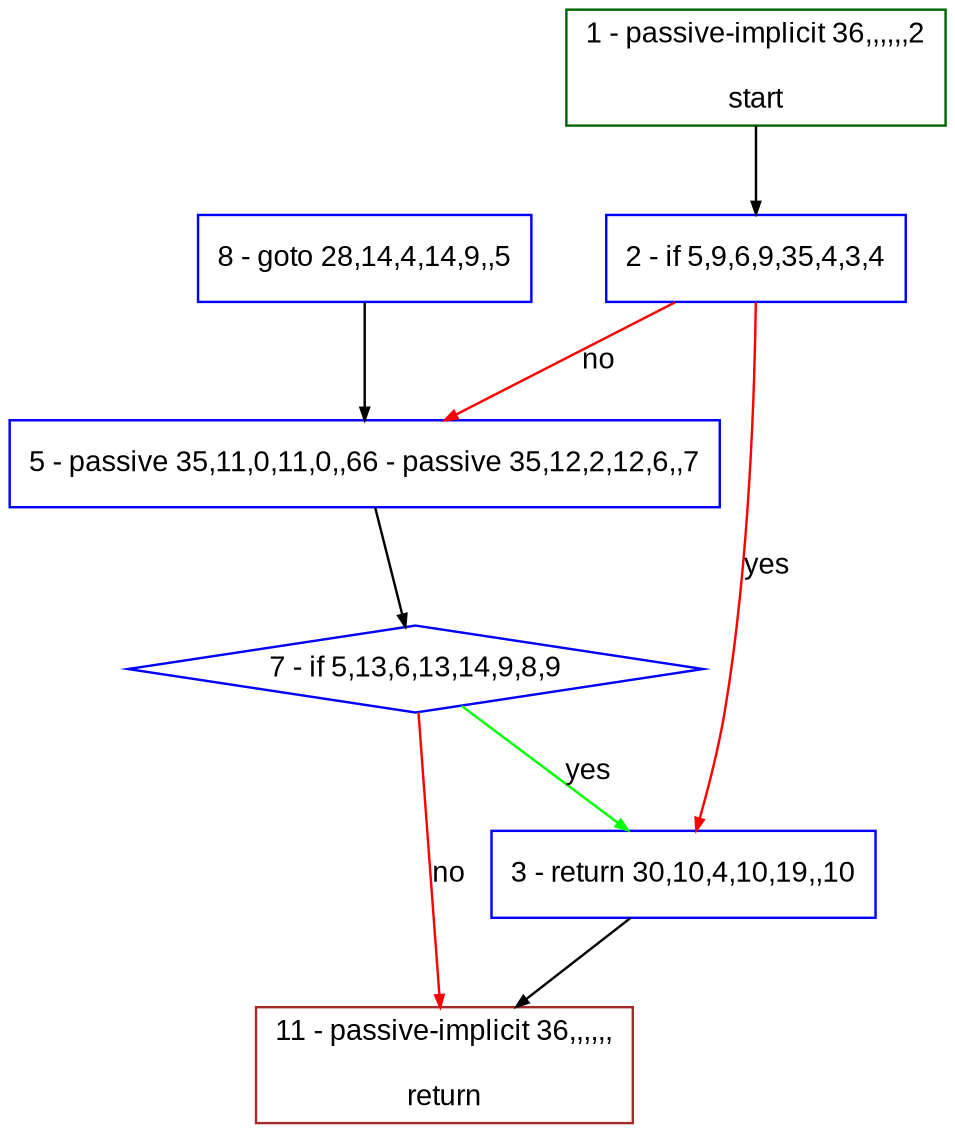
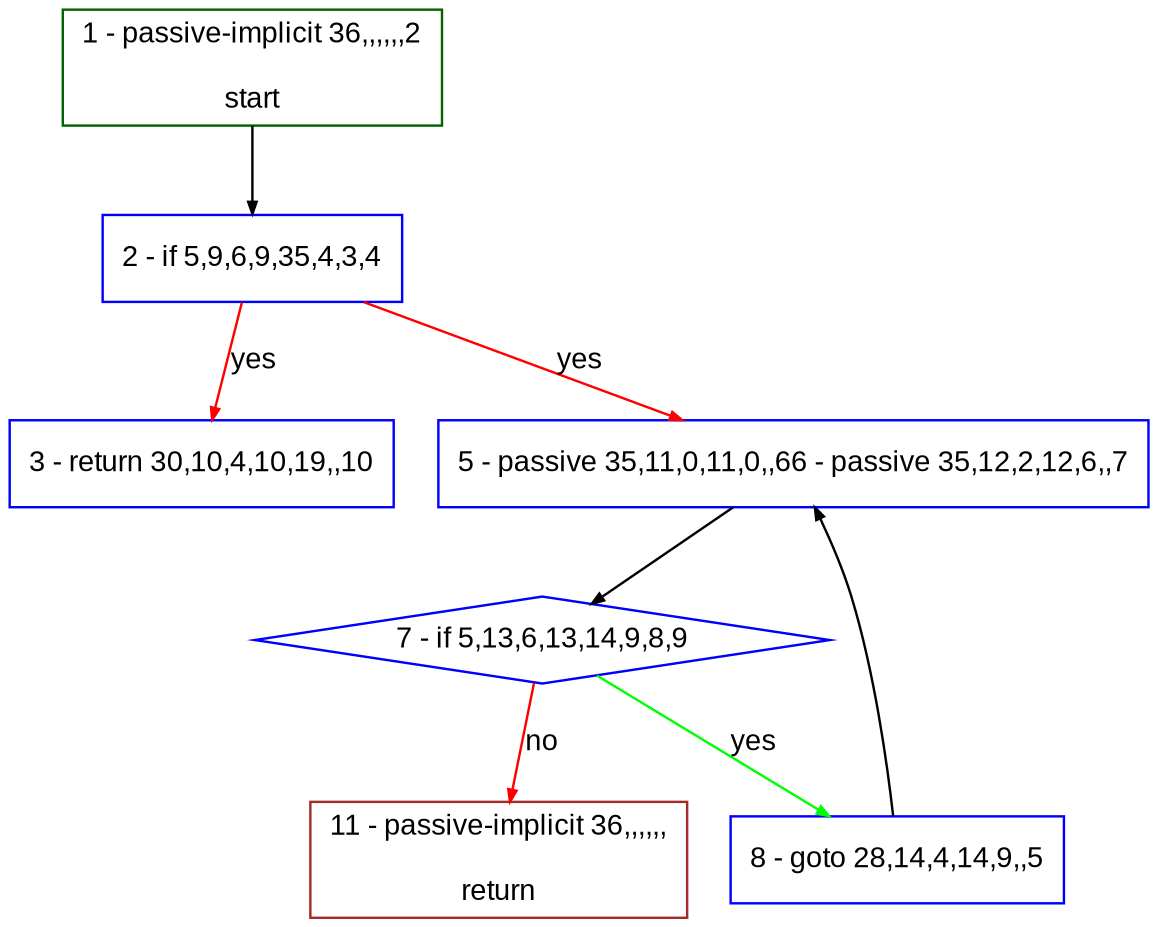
edge "2 - if 5,9,6,9,35,4,3,4" -> "5 - passive 35,11,0,11,0,,66 - passive 35,12,2,12,6,,7": label "no" -> "yes"
edge "7 - if 5,13,6,13,14,9,8,9" -> "3 - return 30,10,4,10,19,,10": now "7 - if 5,13,6,13,14,9,8,9" -> "8 - goto 28,14,4,14,9,,5"
edge "3 - return 30,10,4,10,19,,10" -> "11 - passive-implicit 36,,,,,, return": removed
